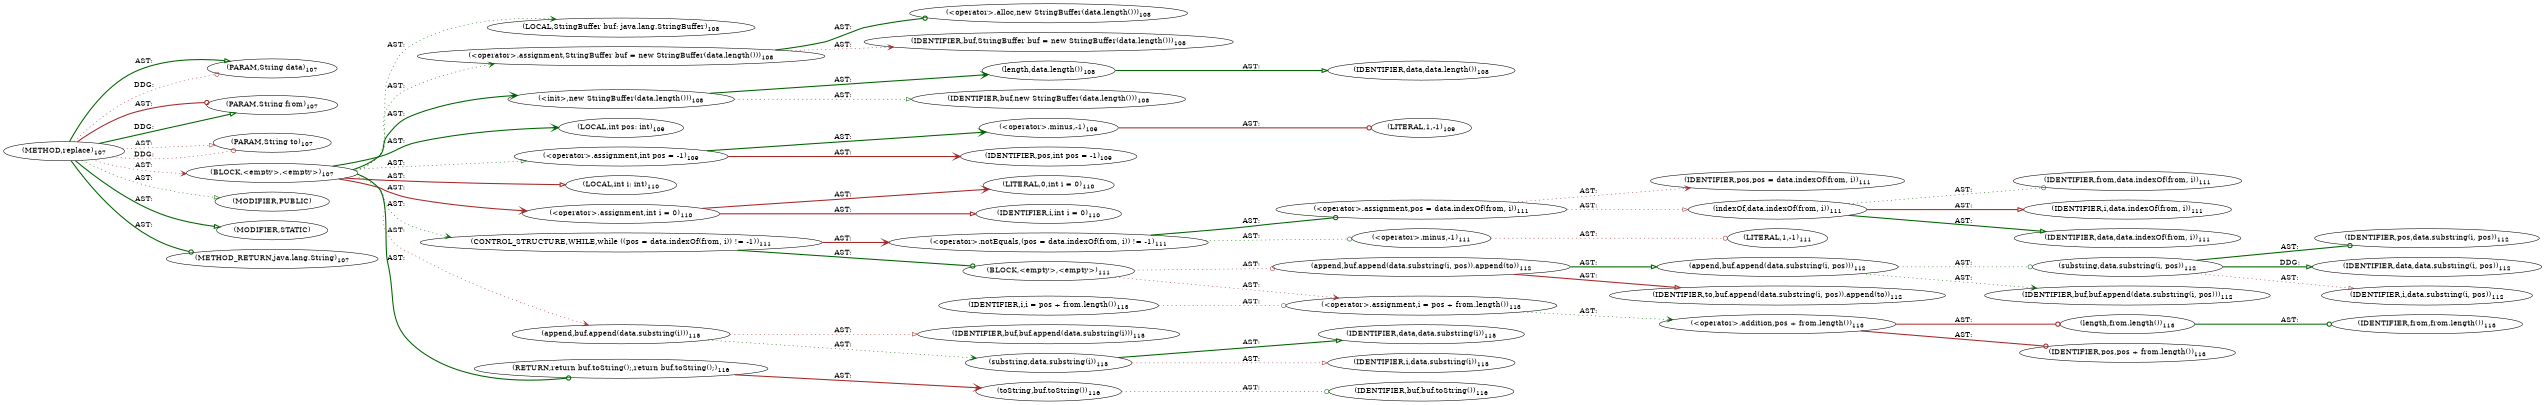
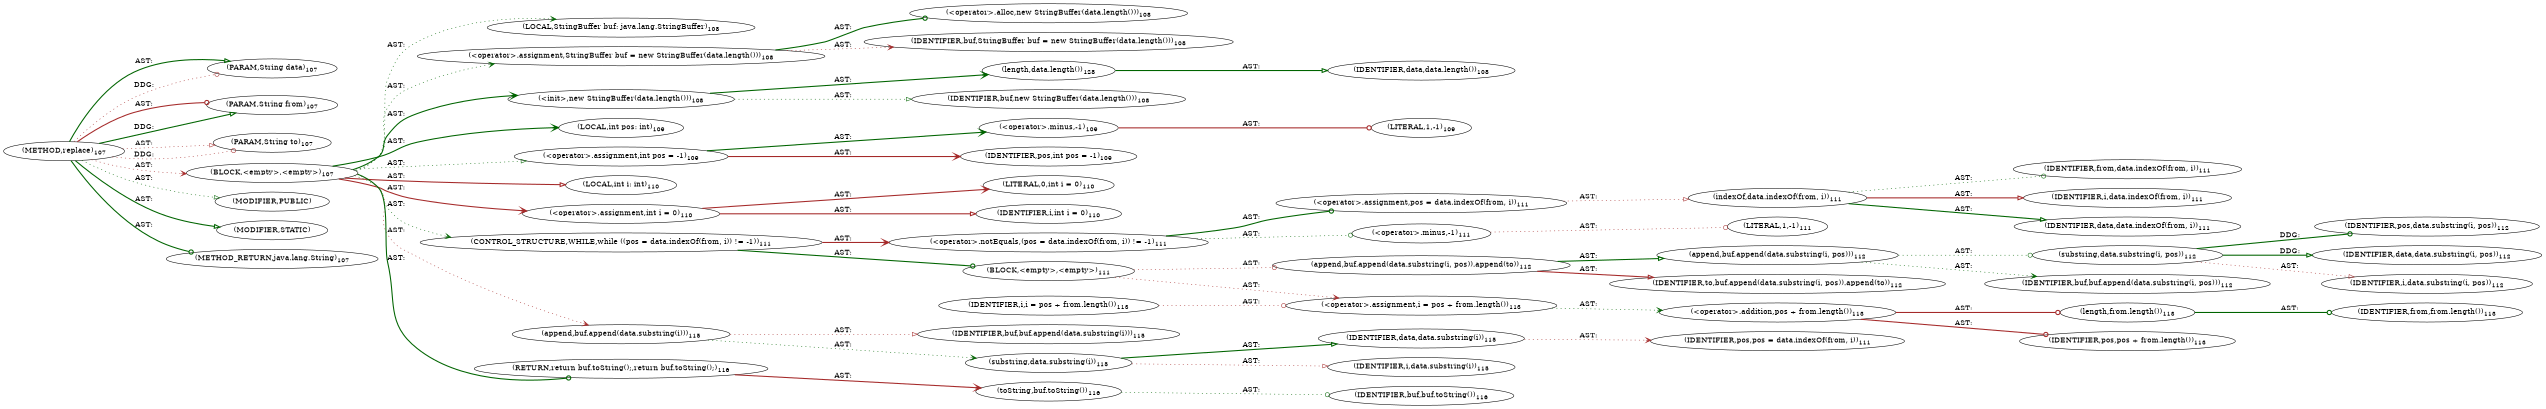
node "(length,data.length())": text "108" -> "128"
edge "(<operator>.assignment,pos = data.indexOf(from, i))" -> "(IDENTIFIER,pos,pos = data.indexOf(from, i))": now "(IDENTIFIER,data,data.substring(i))" -> "(IDENTIFIER,pos,pos = data.indexOf(from, i))"
edge "(substring,data.substring(i, pos))" -> "(IDENTIFIER,pos,data.substring(i, pos))": label "AST: " -> "DDG: "
